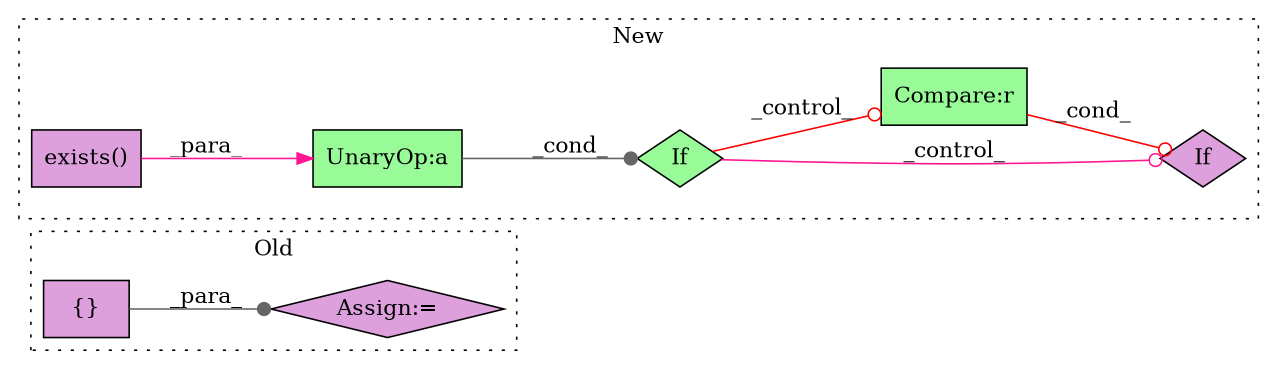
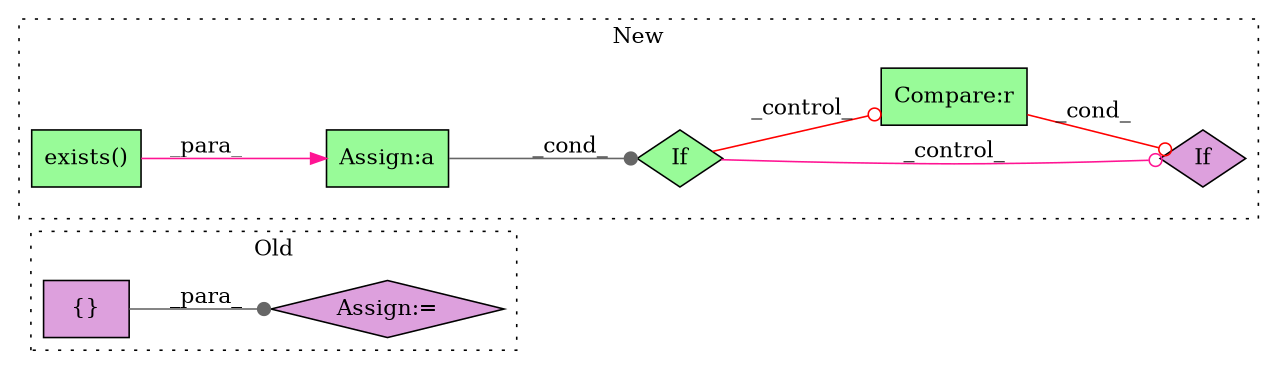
node "exists()": fillcolor plum -> palegreen
node "UnaryOp:a": label "UnaryOp:a" -> "Assign:a"
